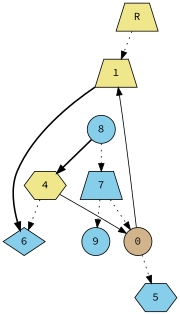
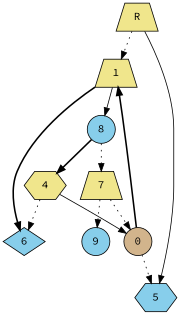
edge "1" -> "8": added
edge "R" -> "5": added
edge "0" -> "1": style solid -> bold
node "7": fillcolor skyblue -> khaki
